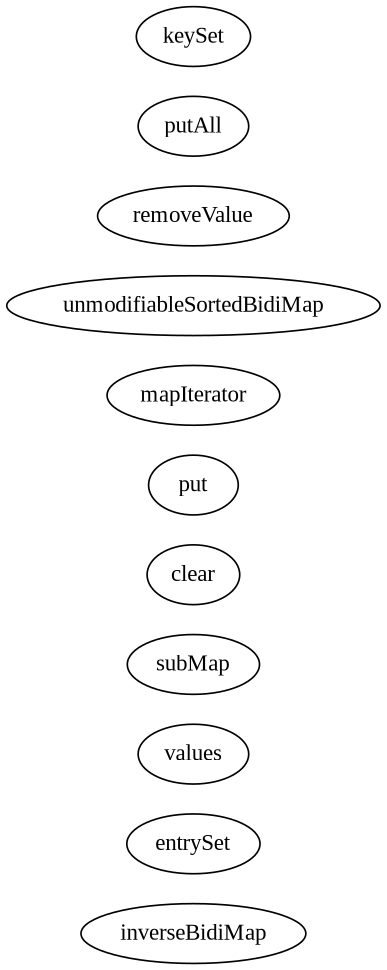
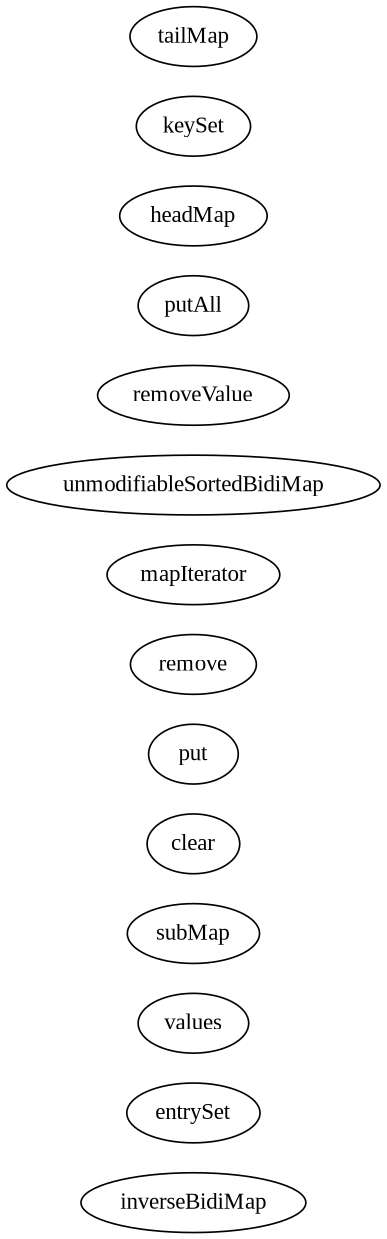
node "tailMap": added
node "headMap": added
node "remove": added
